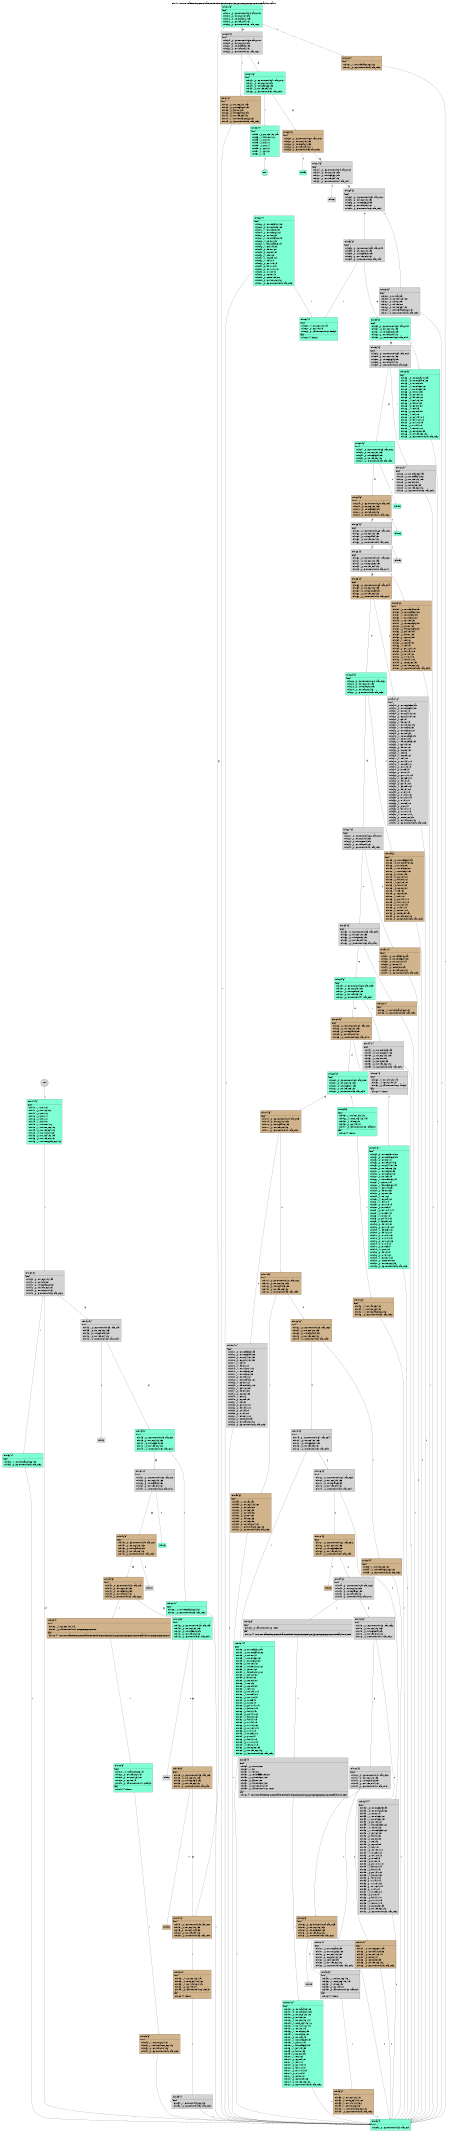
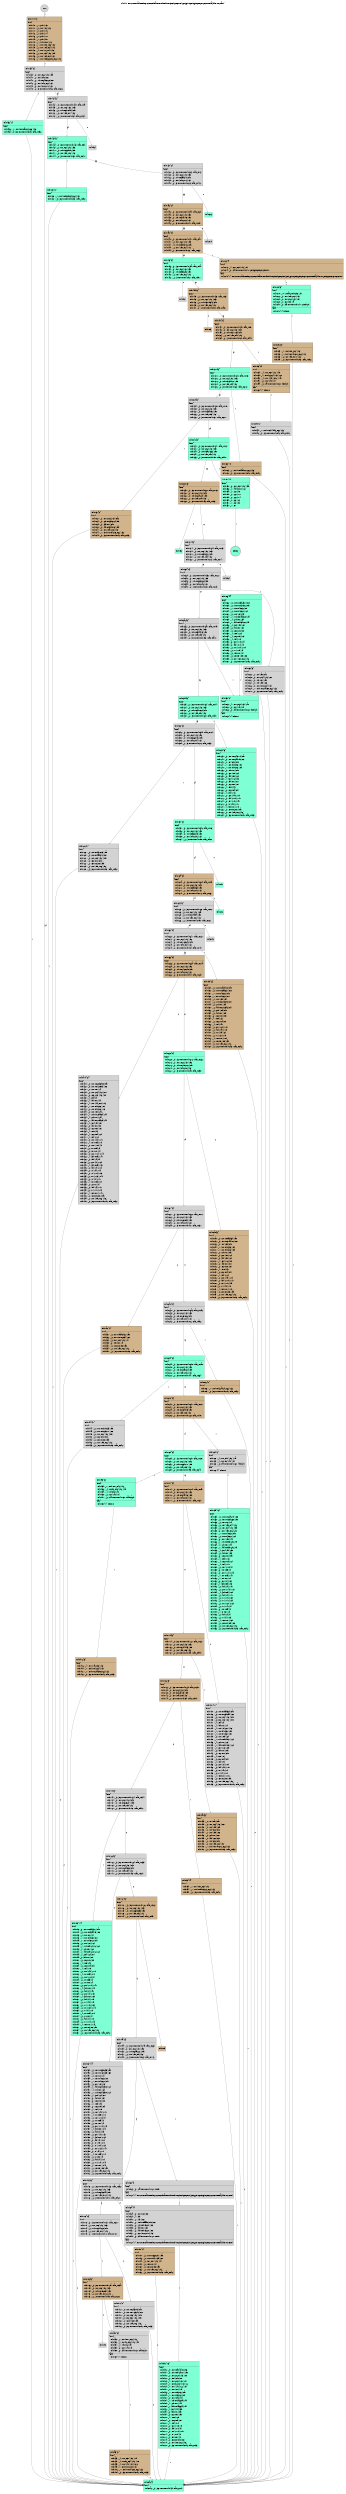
node "Exit": label "Exit" -> "Desktop"
edge "0x401510 [25]" -> "0x4014f7 [25]": reversed
node "0x401410 [45]": fillcolor aquamarine -> tan
